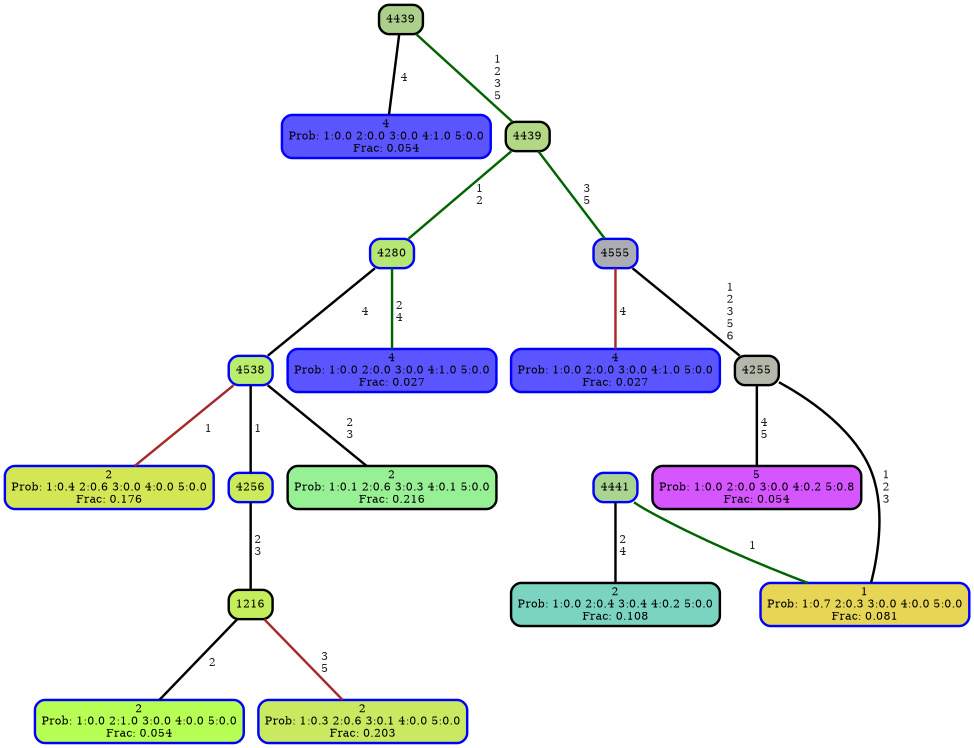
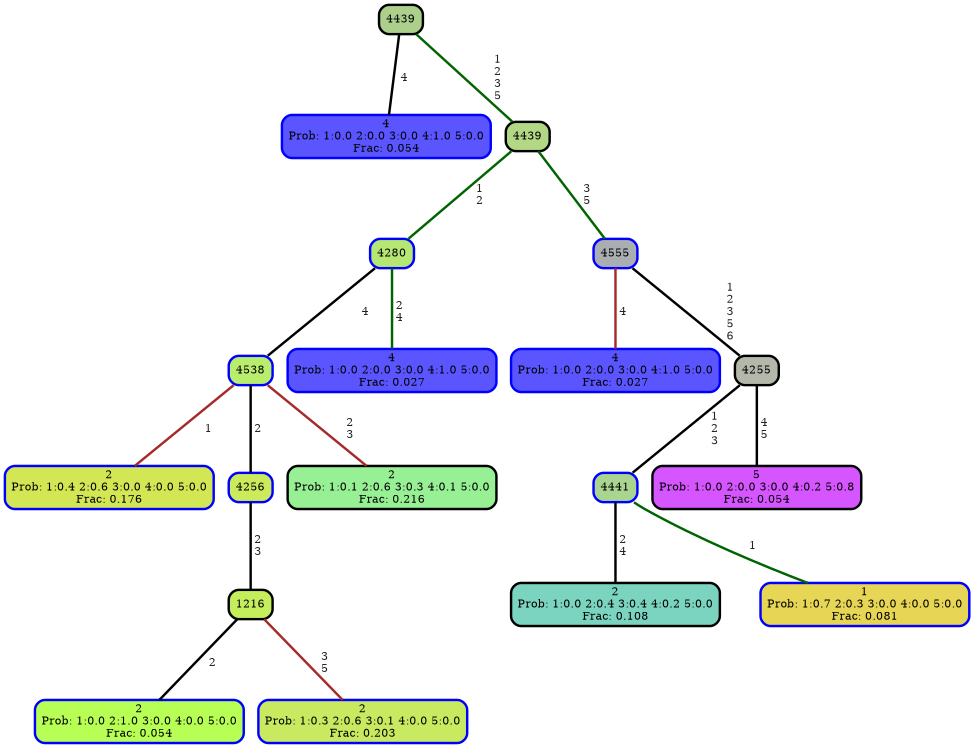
edge "4538" -- "2 Prob: 1:0.1 2:0.6 3:0.3 4:0.1 5:0.0 Frac: 0.216": color black -> brown
edge "4538" -- "4256": label " 1" -> " 2"
edge "4255" -- "1 Prob: 1:0.7 2:0.3 3:0.0 4:0.0 5:0.0 Frac: 0.081": now "4255" -- "4441"
